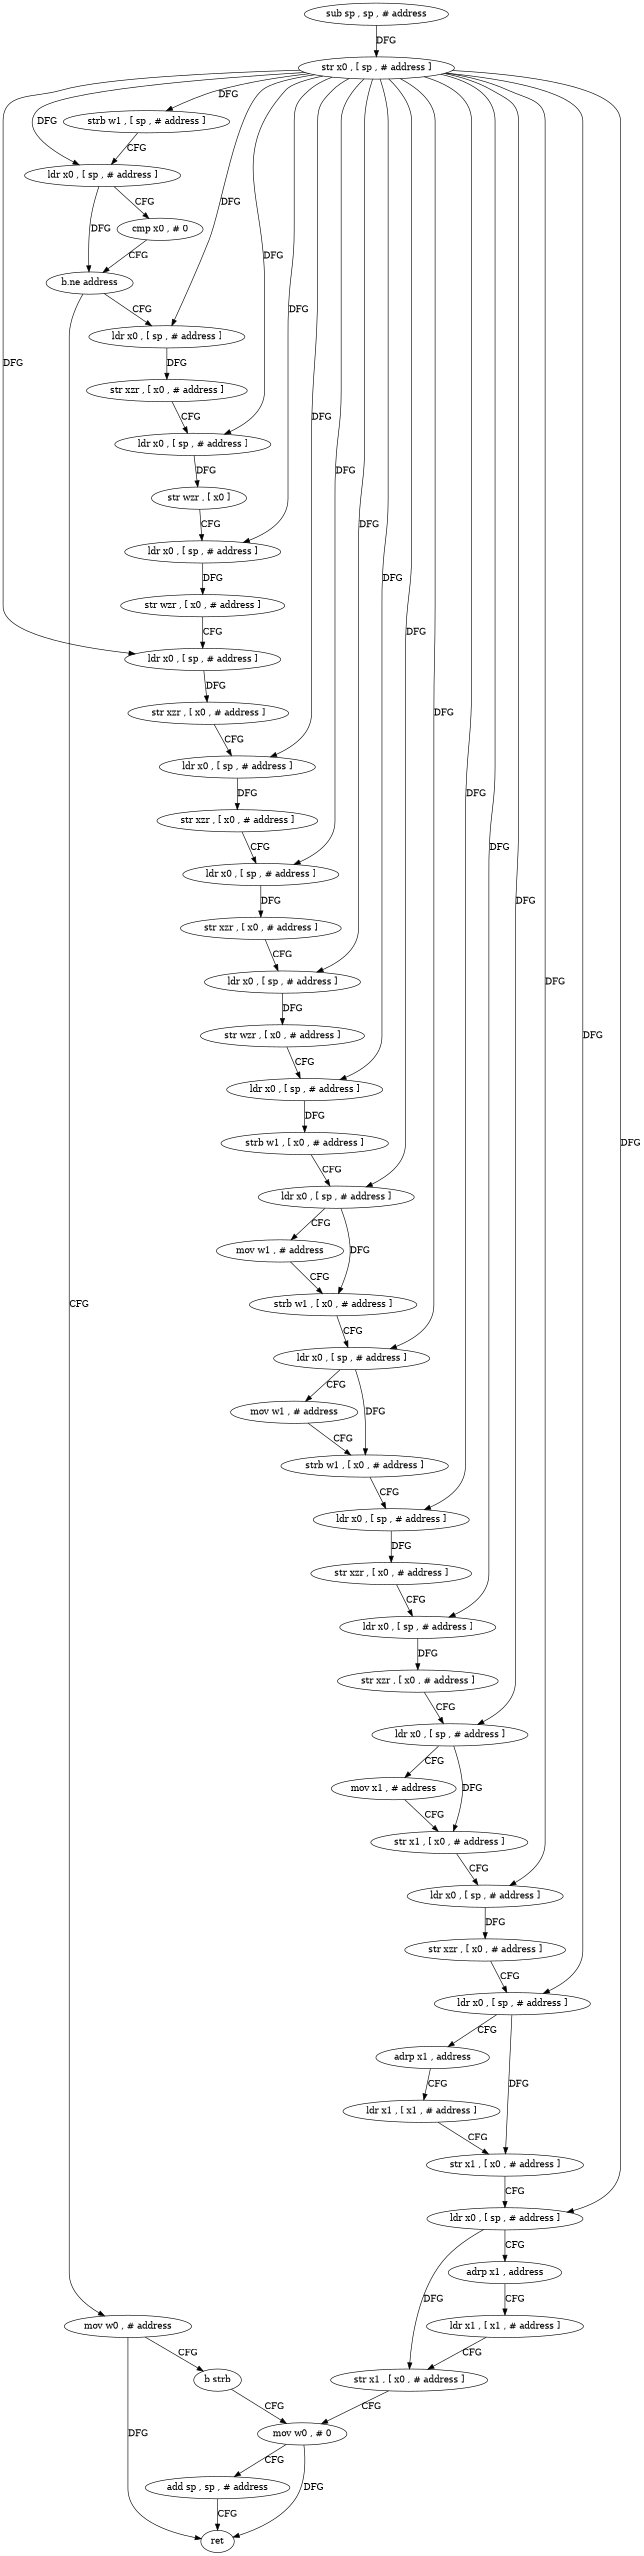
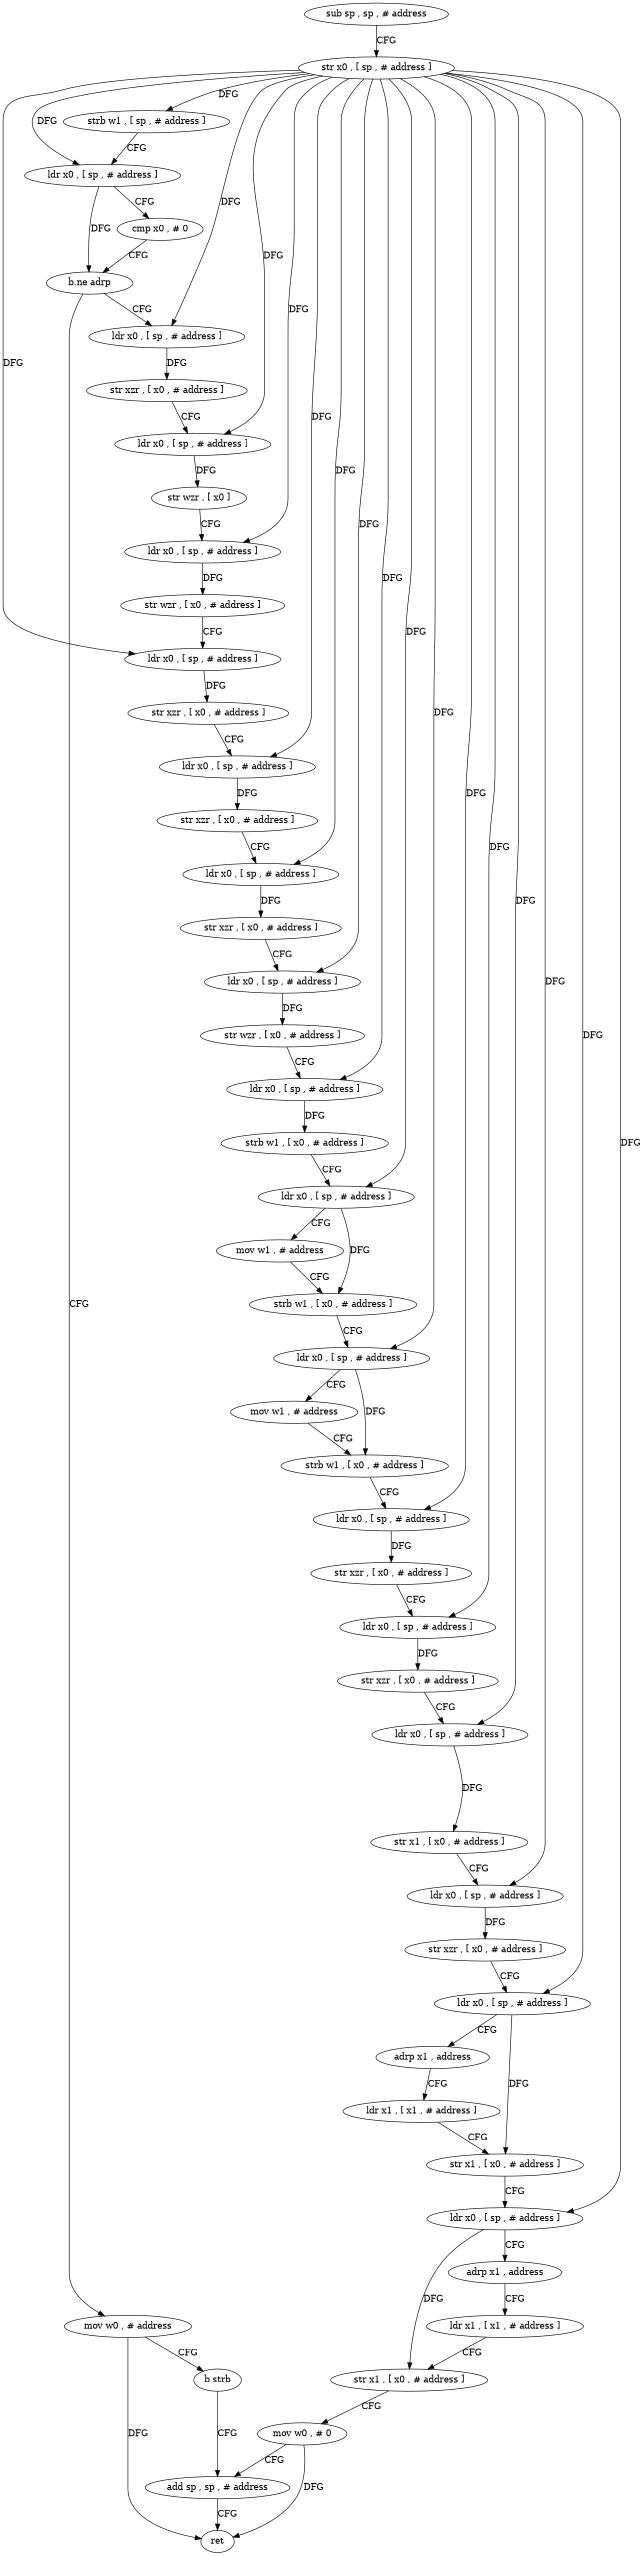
edge "sub sp , sp , # address" -> "str x0 , [ sp , # address ]": label "DFG" -> "CFG"
node "b.ne address": label "b.ne address" -> "b.ne adrp"
node "mov x1 , # address": removed
edge "b strb" -> "mov w0 , # 0": now "b strb" -> "add sp , sp , # address"
